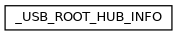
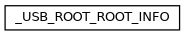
node "_USB_ROOT_HUB_INFO": label "_USB_ROOT_HUB_INFO" -> "_USB_ROOT_ROOT_INFO"
